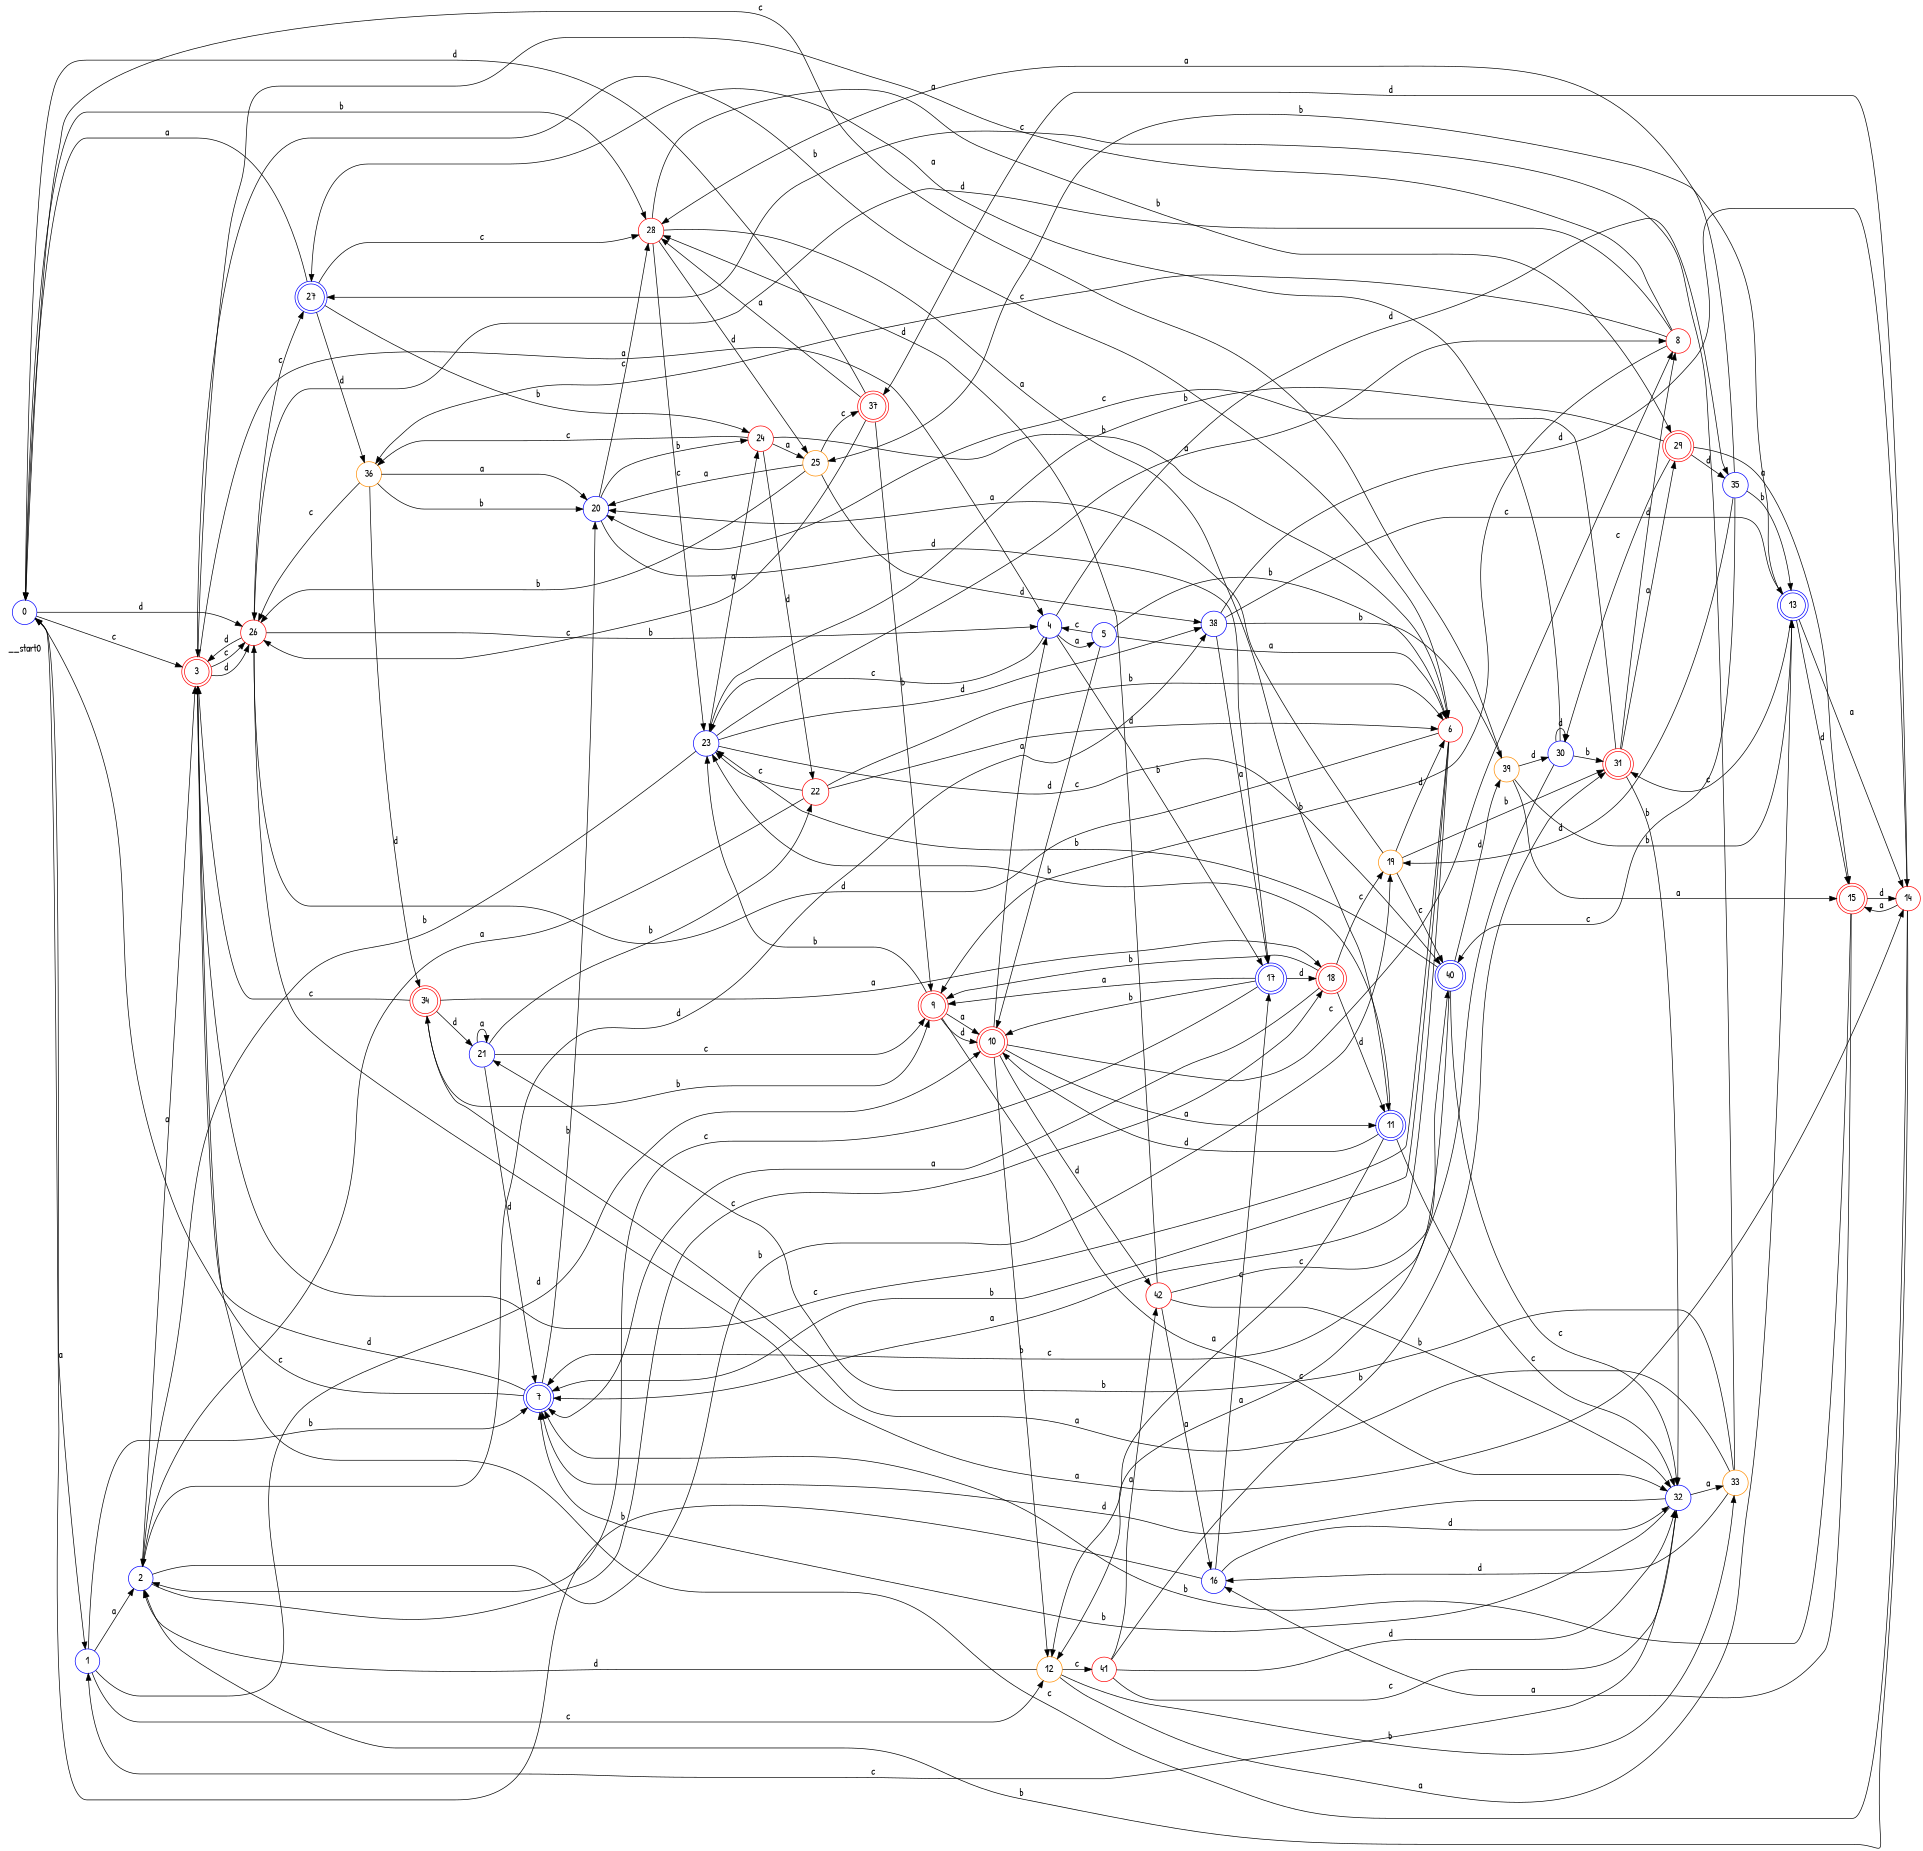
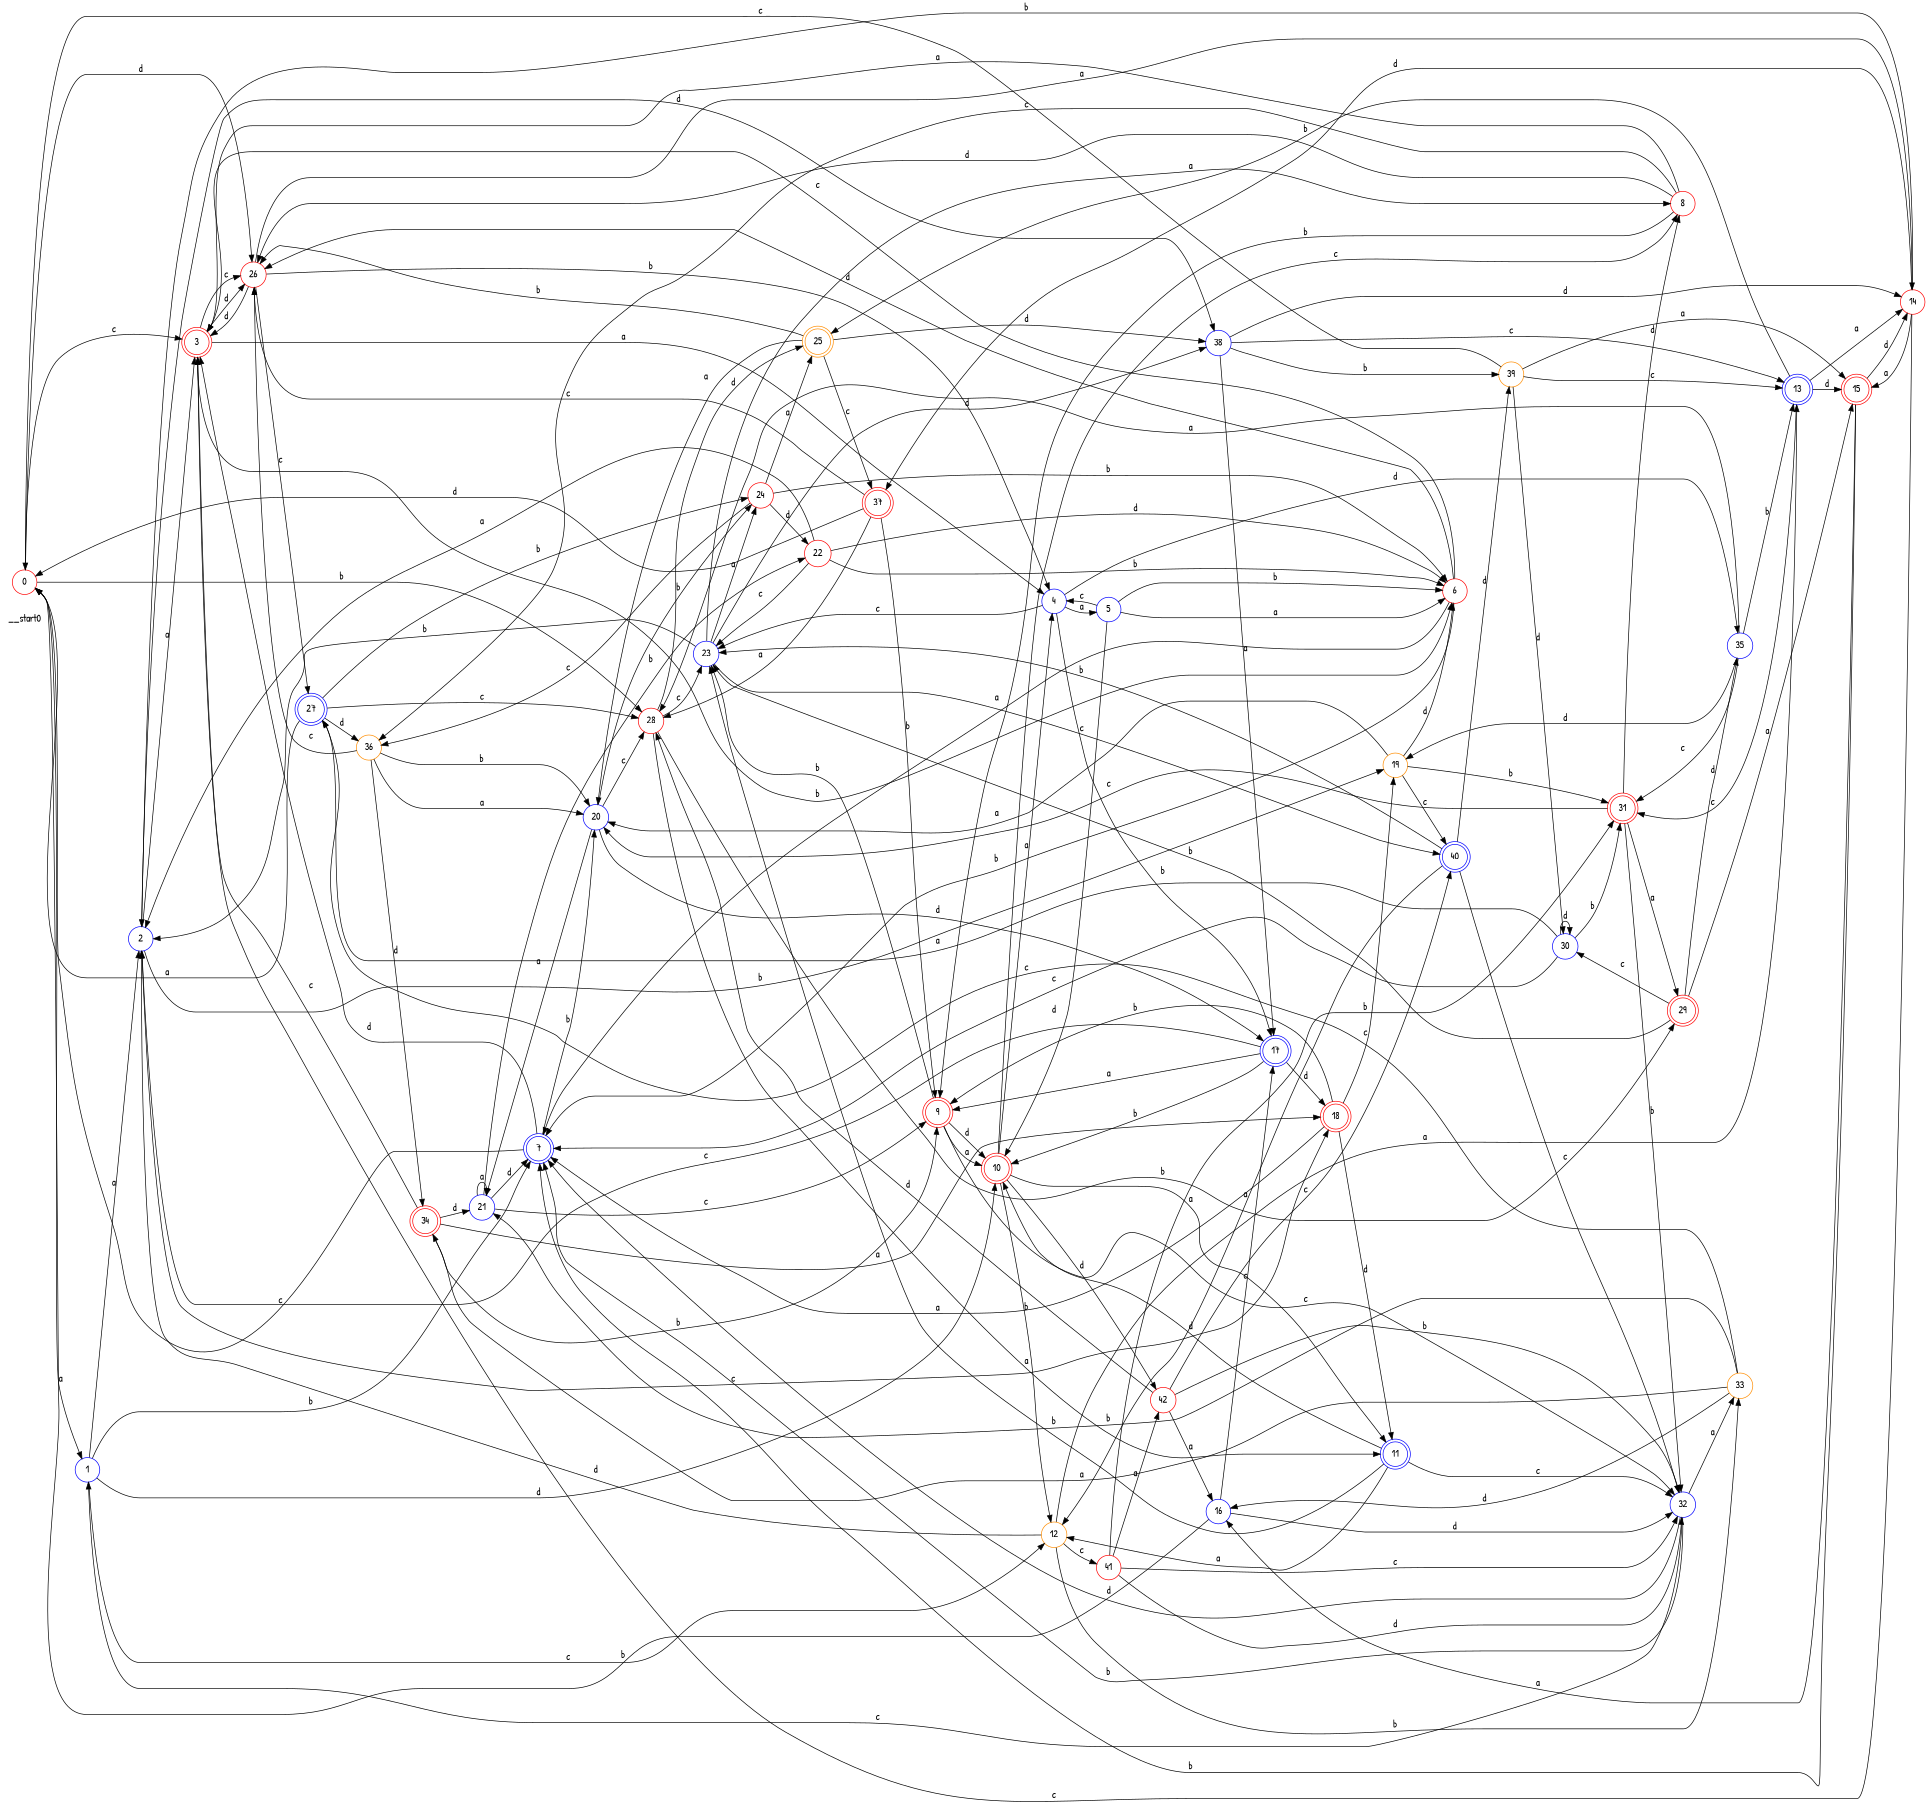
node "25": shape circle -> doublecircle
node "0": color blue -> red
edge "35" -> "40": now "35" -> "31"
edge "39" -> "13": label "b" -> "c"
edge "20" -> "21": added, label "a"
